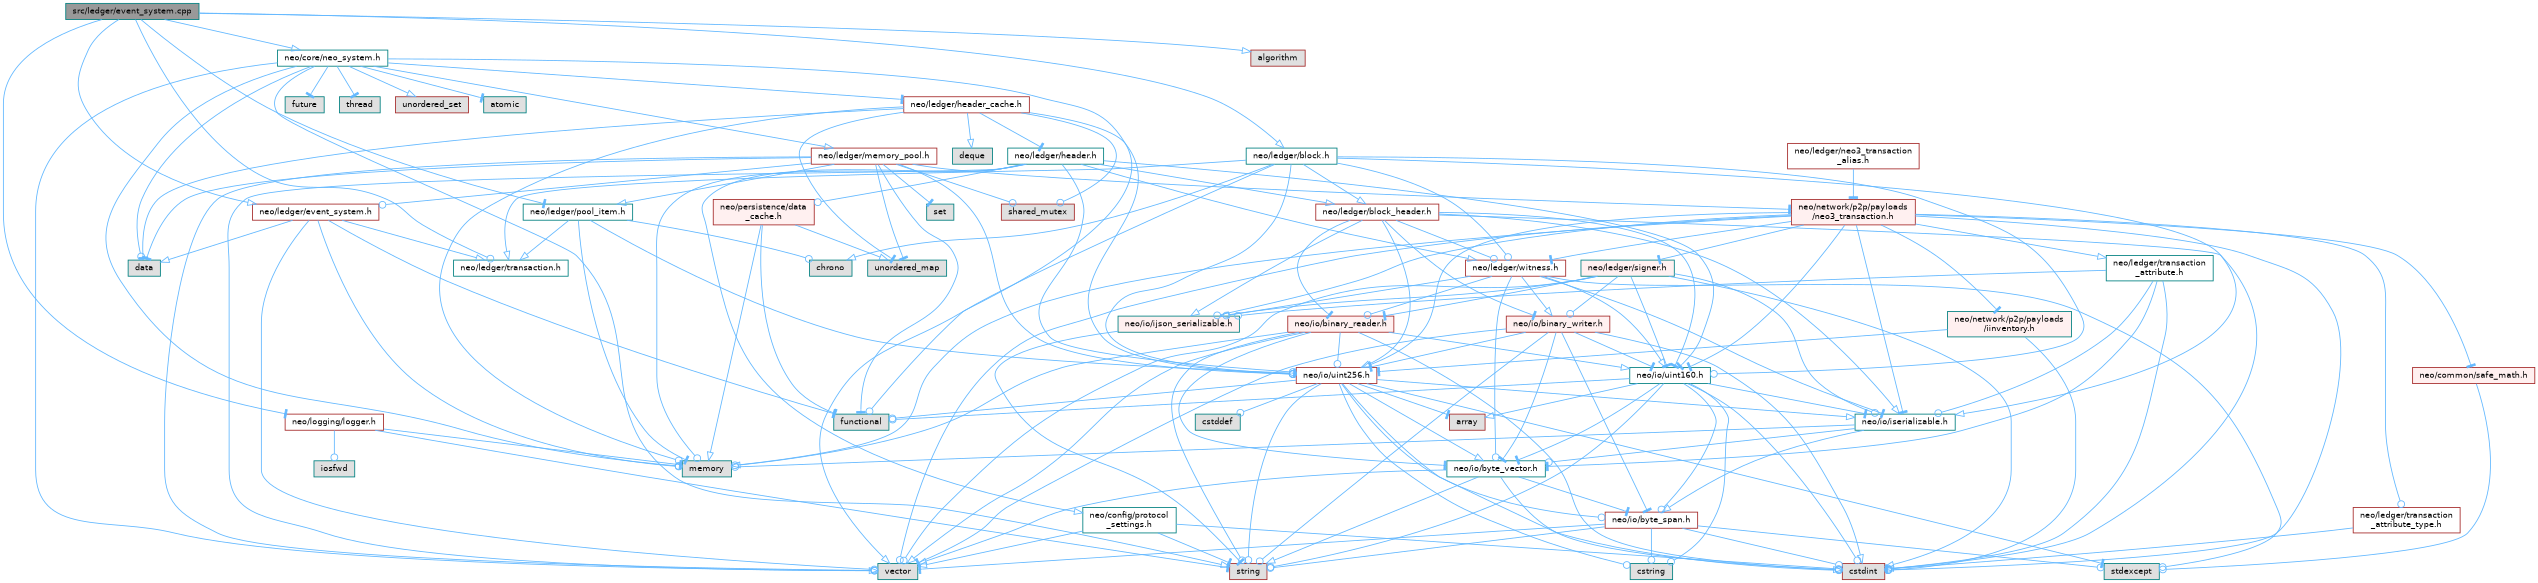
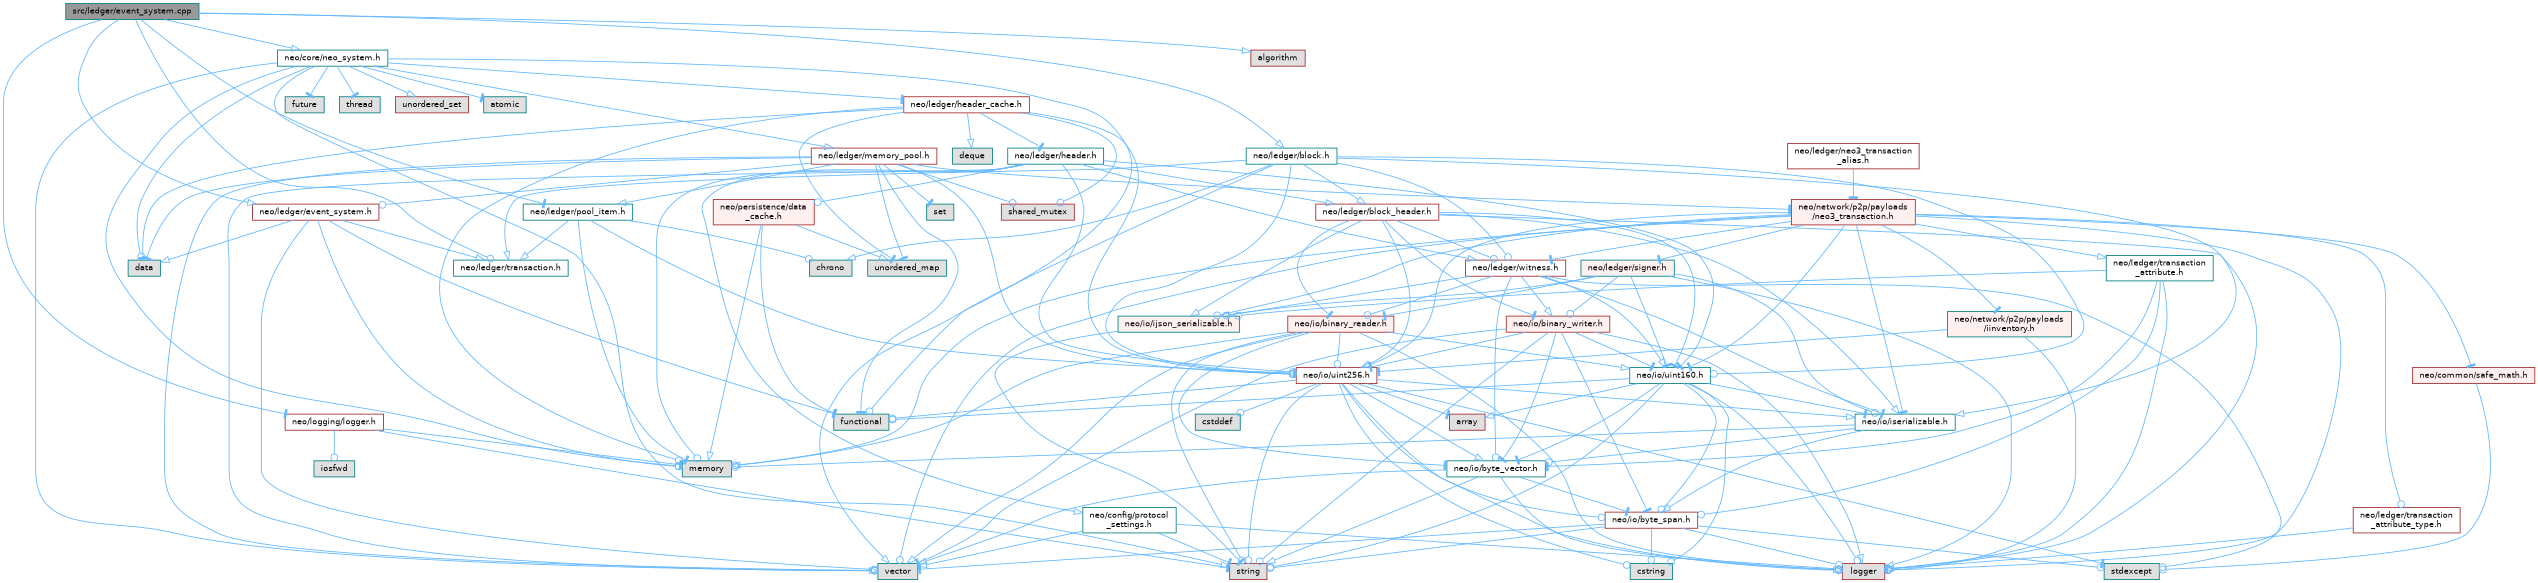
edge "neo/ledger/signer.h" -> "vector": removed
edge "neo/ledger/transaction _attribute.h" -> "neo/io/iserializable.h": now "neo/ledger/transaction _attribute.h" -> "neo/io/byte_span.h"
node "cstdint": label "cstdint" -> "logger"
